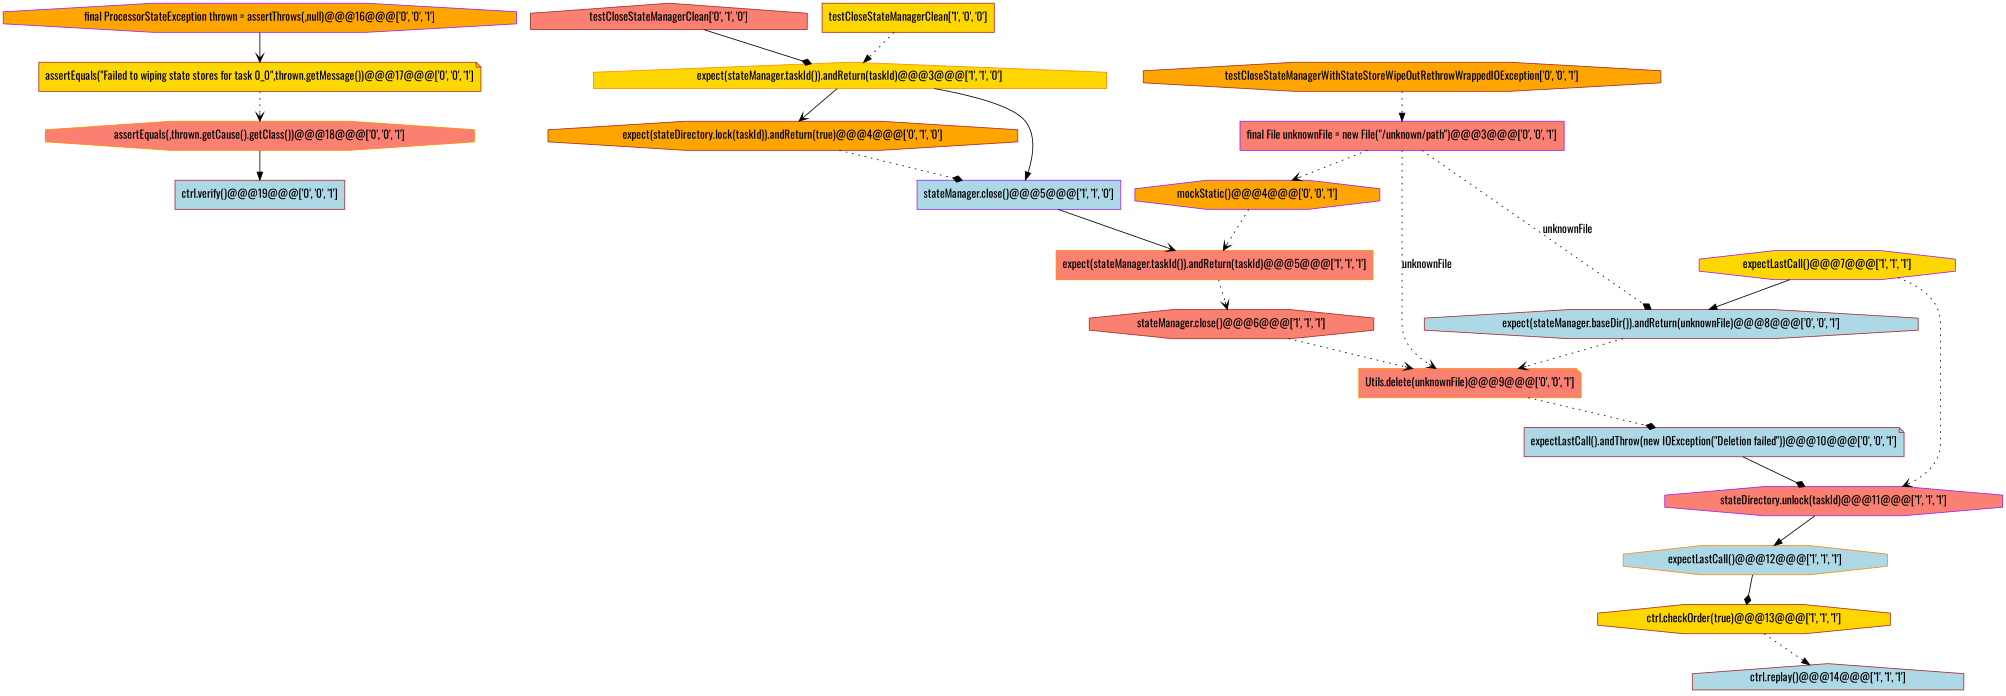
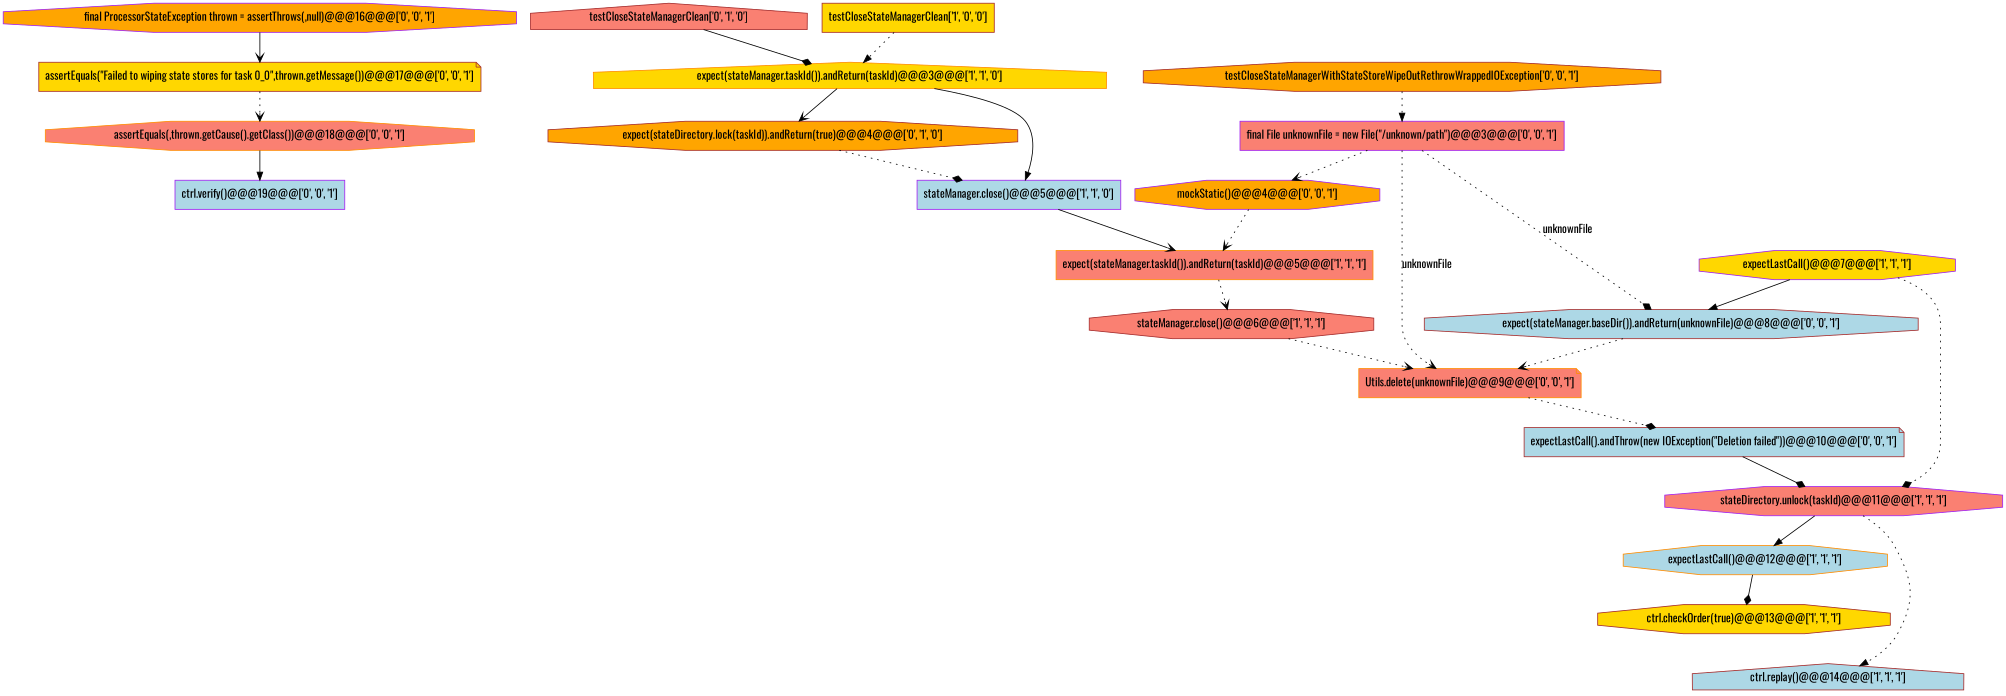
node "ctrl.verify()@@@19@@@['0', '0', '1']": color brown -> purple
edge "expectLastCall()@@@7@@@['1', '1', '1']" -> "stateDirectory.unlock(taskId)@@@11@@@['1', '1', '1']": arrowhead vee -> diamond
edge "ctrl.checkOrder(true)@@@13@@@['1', '1', '1']" -> "ctrl.replay()@@@14@@@['1', '1', '1']": now "stateDirectory.unlock(taskId)@@@11@@@['1', '1', '1']" -> "ctrl.replay()@@@14@@@['1', '1', '1']"
